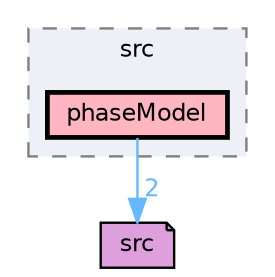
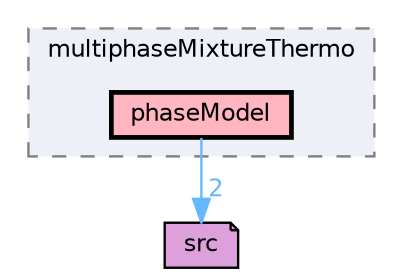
cluster "src": label "src" -> "multiphaseMixtureThermo"
